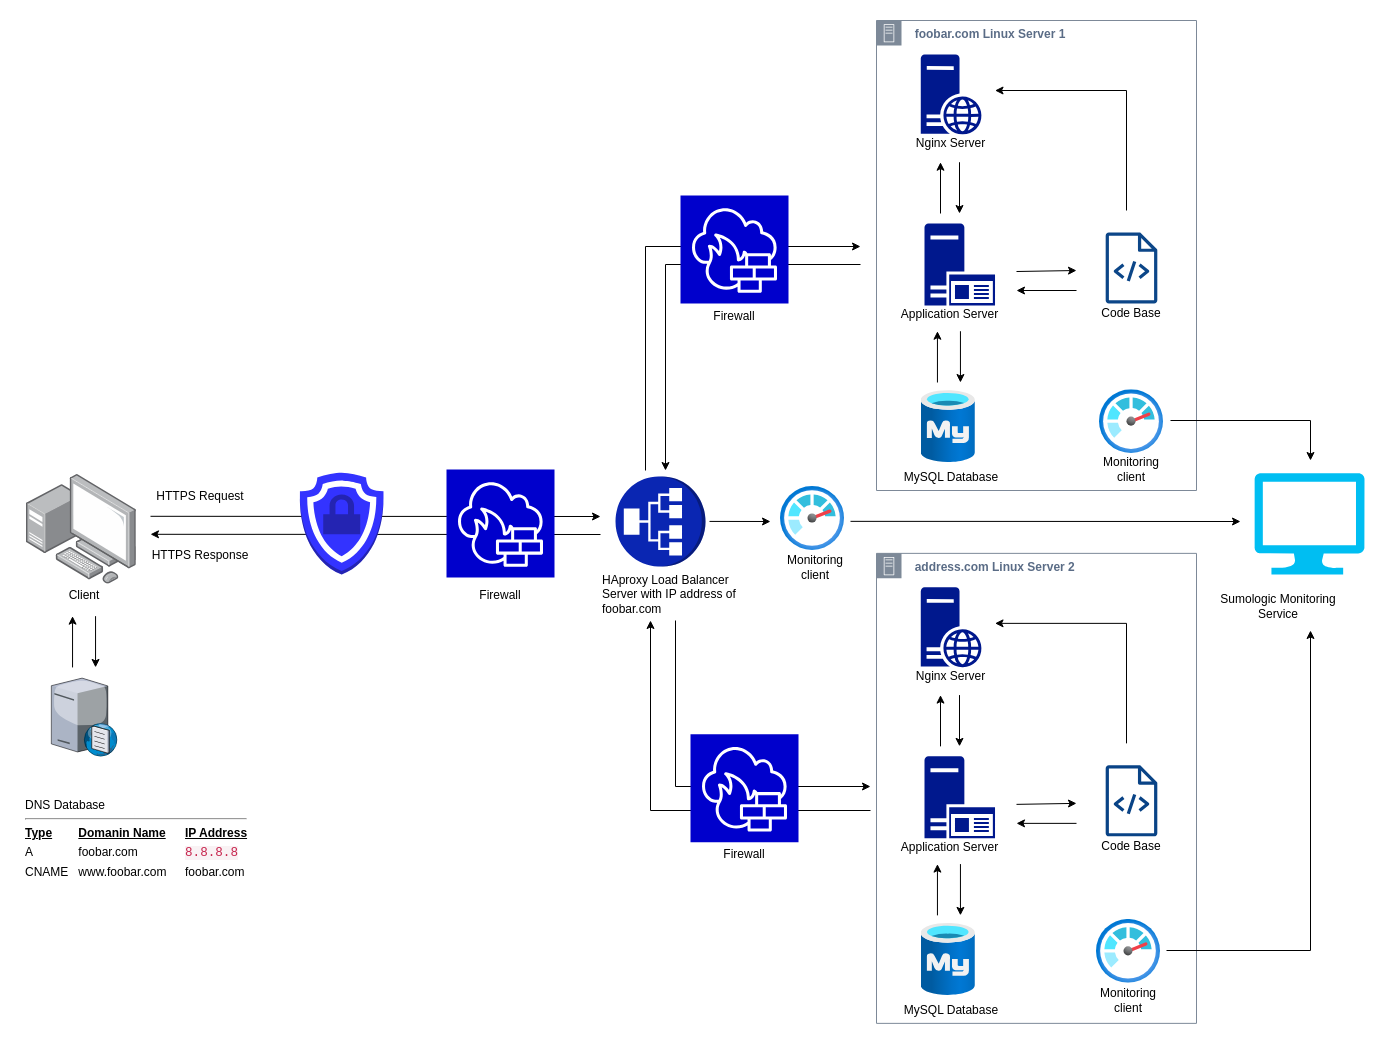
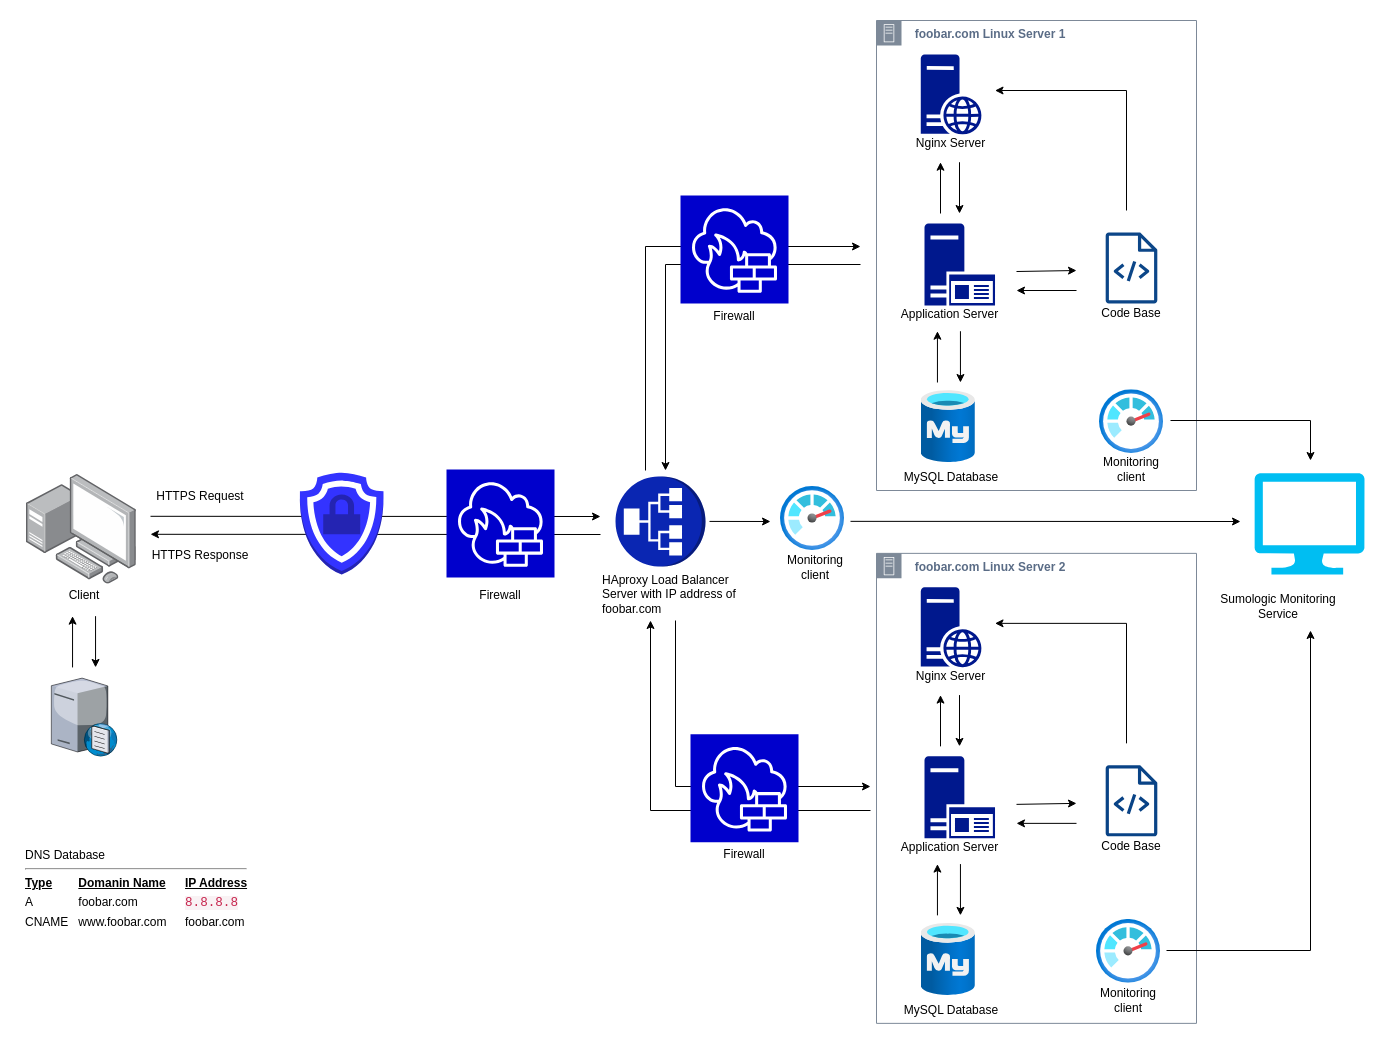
node "address.com Linux Server 2": label "address.com Linux Server 2" -> "foobar.com Linux Server 2"
node "DNS DatabaseType Domanin Name IP Address A foobar.com 8.8.8.8 CNAME www.foobar.com foobar.com": moved (143, 838) -> (143, 888)
